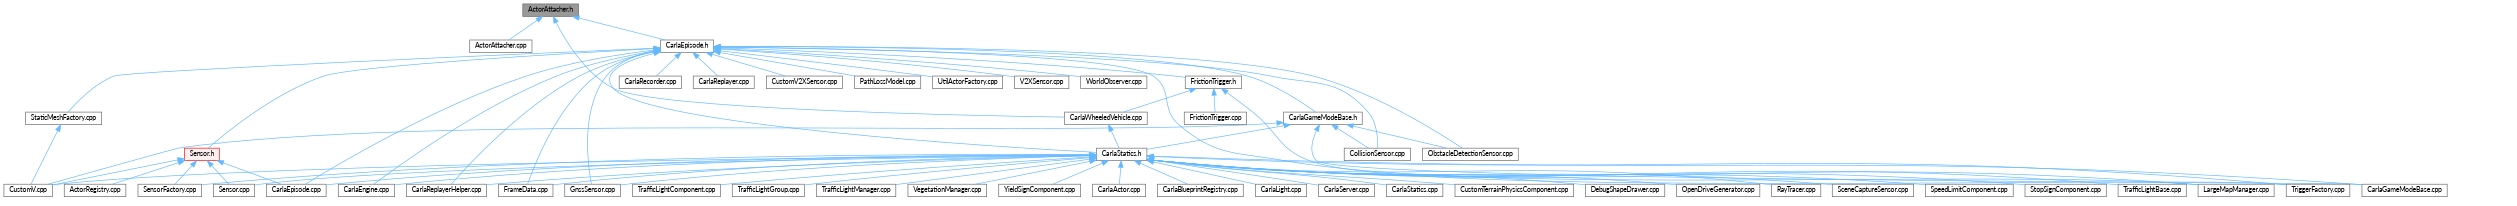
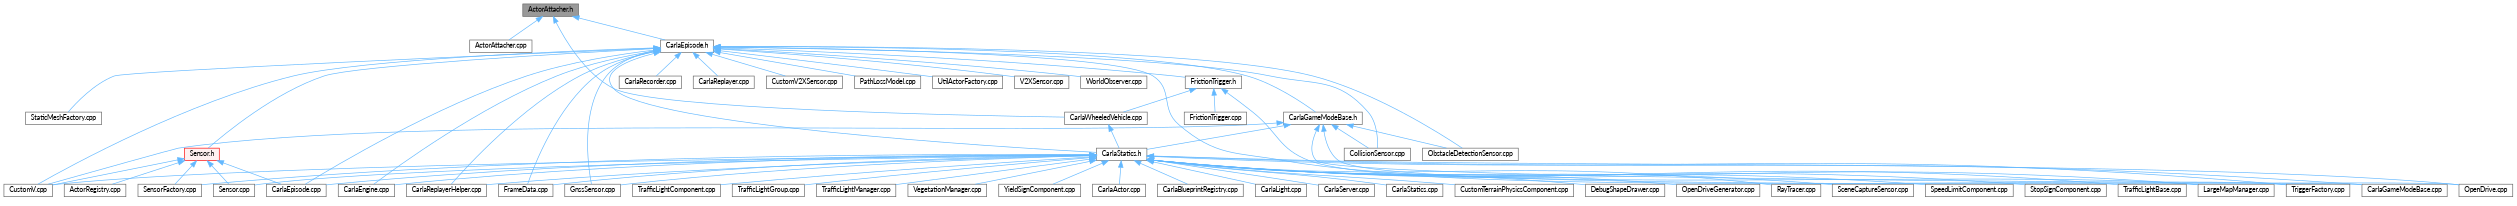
edge "CustomV.cpp" -> "StaticMeshFactory.cpp": now "CustomV.cpp" -> "CarlaEpisode.h"
node "OpenDrive.cpp": added
